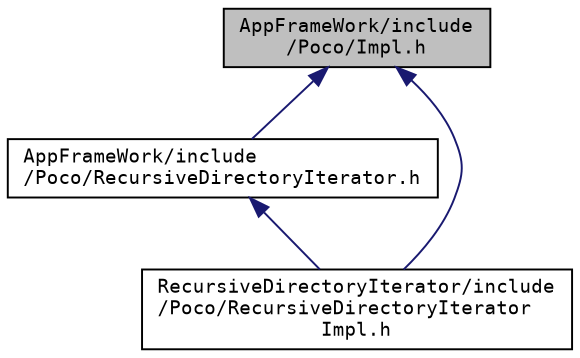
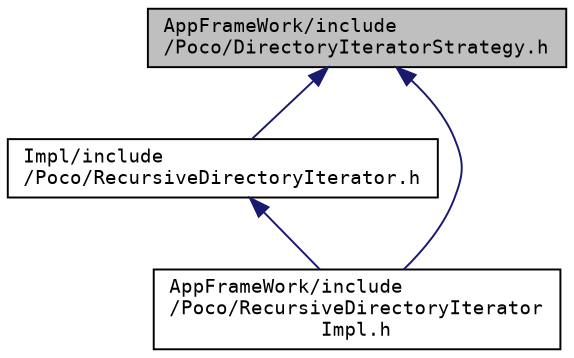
node "AppFrameWork/include /Poco/Impl.h": label "AppFrameWork/include /Poco/Impl.h" -> "AppFrameWork/include /Poco/DirectoryIteratorStrategy.h"
node "AppFrameWork/include /Poco/RecursiveDirectoryIterator.h": label "AppFrameWork/include /Poco/RecursiveDirectoryIterator.h" -> "Impl/include /Poco/RecursiveDirectoryIterator.h"
node "RecursiveDirectoryIterator/include /Poco/RecursiveDirectoryIterator Impl.h": label "RecursiveDirectoryIterator/include /Poco/RecursiveDirectoryIterator Impl.h" -> "AppFrameWork/include /Poco/RecursiveDirectoryIterator Impl.h"
